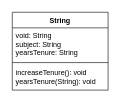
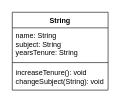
node "void: String subject: String yearsTenure: String": label "void: String subject: String yearsTenure: String" -> "name: String subject: String yearsTenure: String"
node "increaseTenure(): void yearsTenure(String): void": label "increaseTenure(): void yearsTenure(String): void" -> "increaseTenure(): void changeSubject(String): void"
